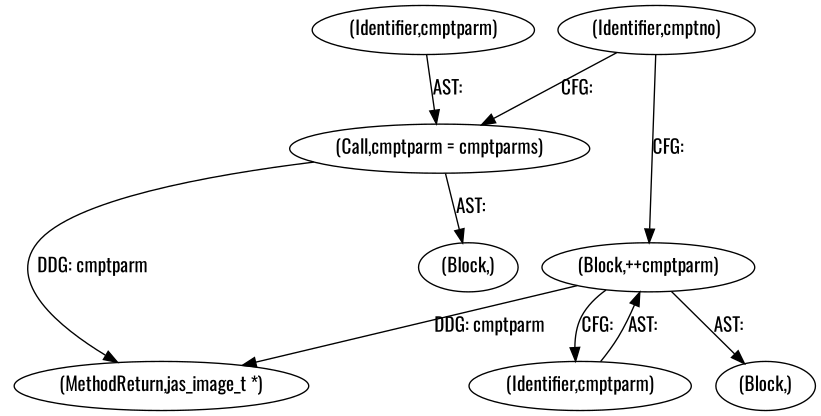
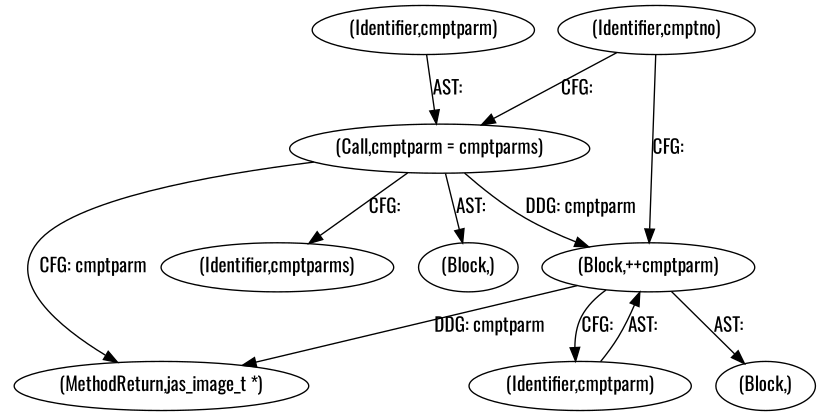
edge "(Call,cmptparm = cmptparms)" -> "(Block,++cmptparm)": added, label "DDG: cmptparm"
edge "(Call,cmptparm = cmptparms)" -> "(MethodReturn,jas_image_t *)": label "DDG: cmptparm" -> "CFG: cmptparm"
node "(Identifier,cmptparms)": added
